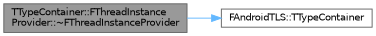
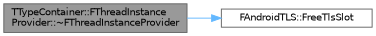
node "FAndroidTLS::TTypeContainer": label "FAndroidTLS::TTypeContainer" -> "FAndroidTLS::FreeTlsSlot"
